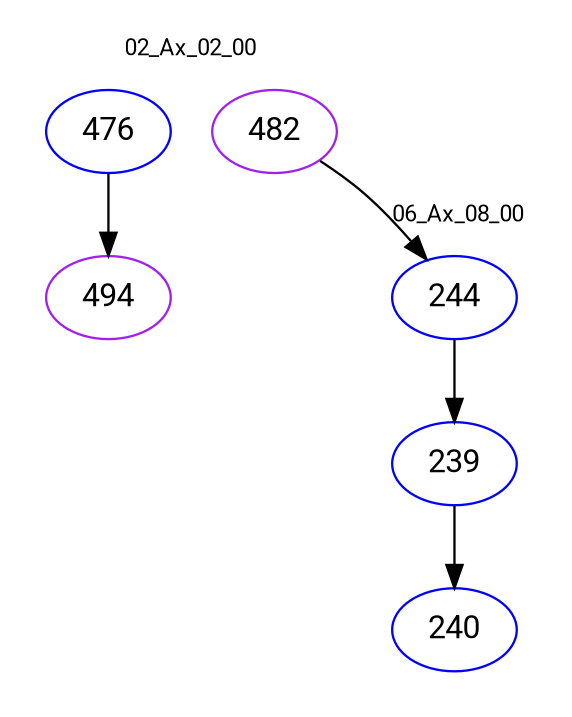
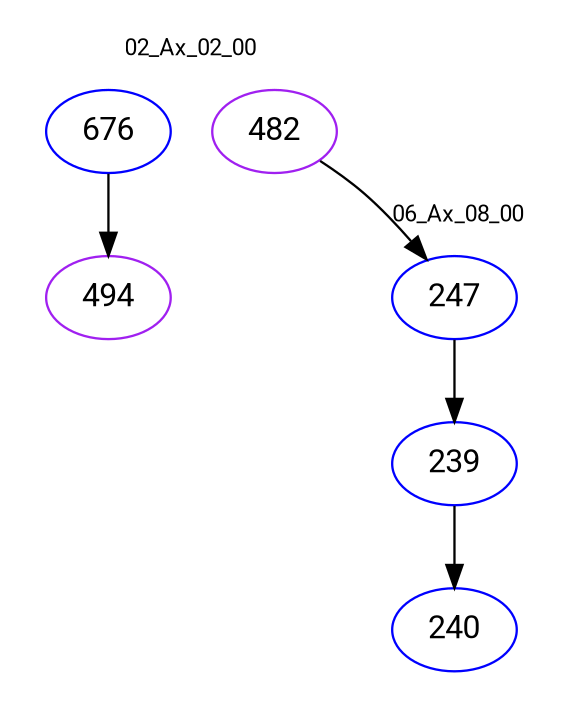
node "476": label "476" -> "676"
node "244": label "244" -> "247"
